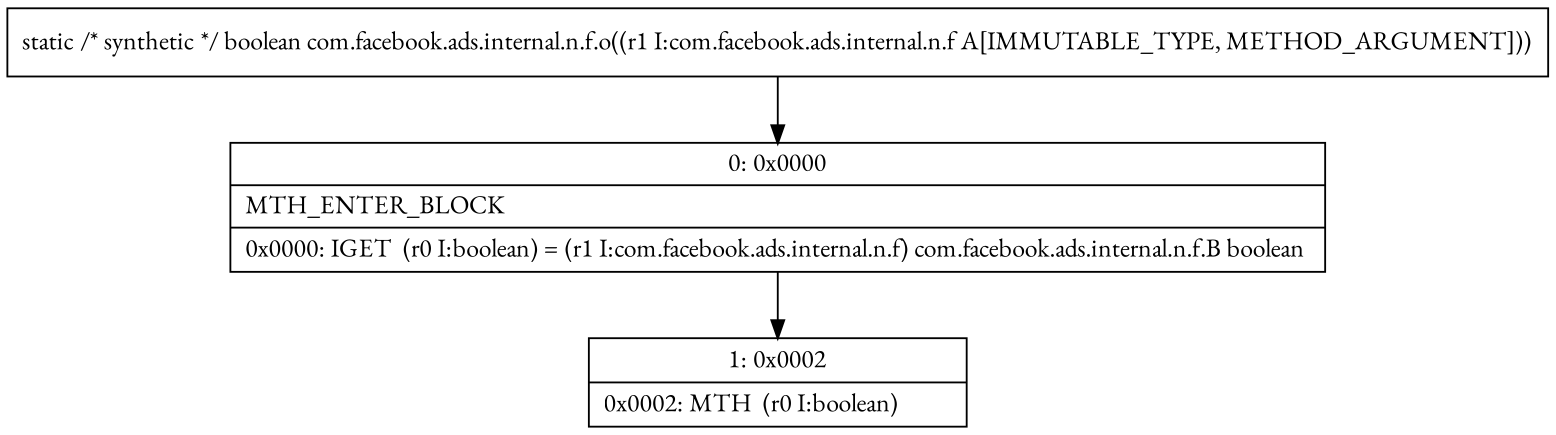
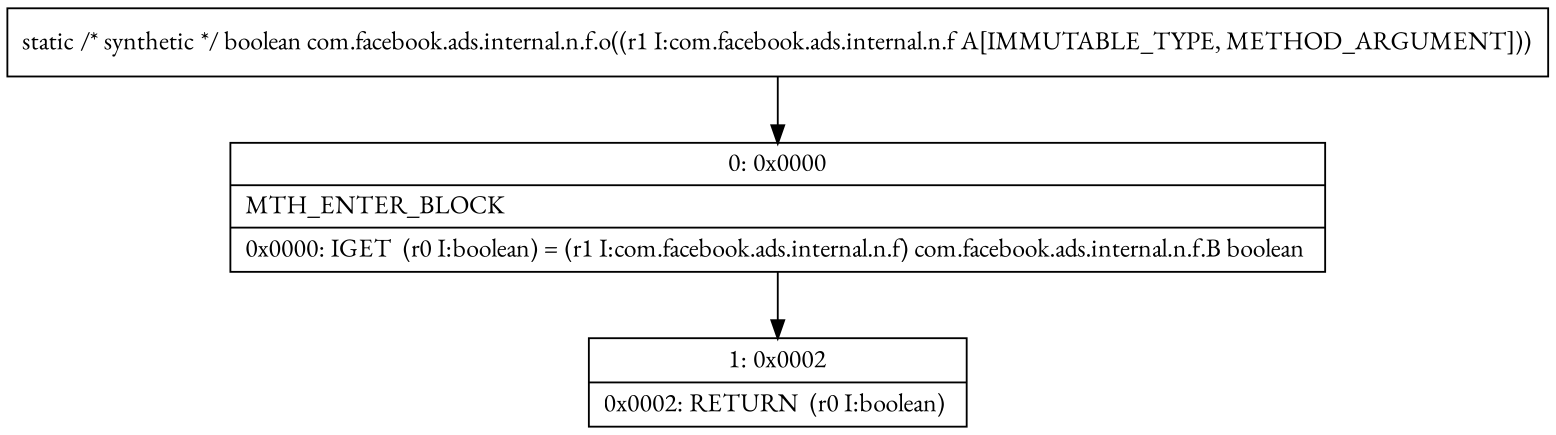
node "1: 0x0002": text "0x0002: MTH  (r0 I:boolean)" -> "0x0002: RETURN  (r0 I:boolean)"
